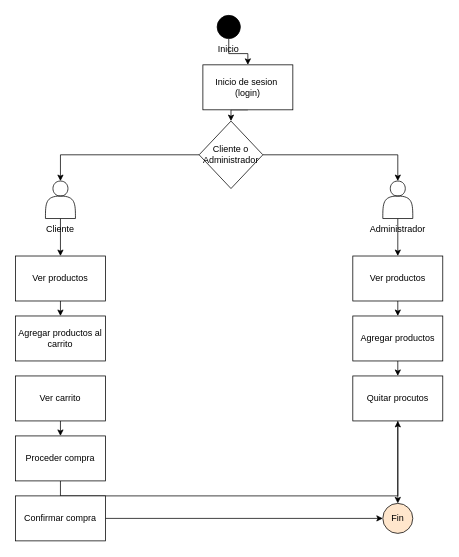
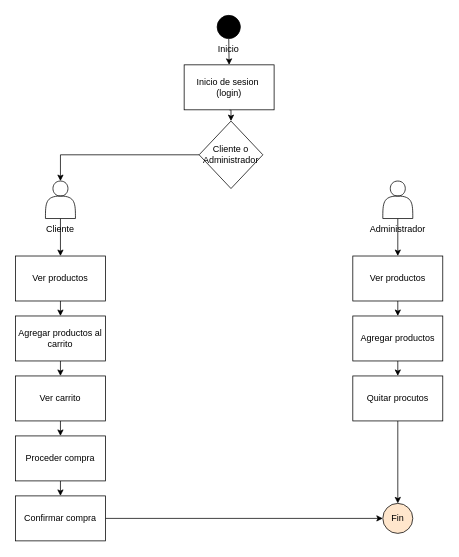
node "Inicio de sesion (login)": moved (248, 87) -> (229, 87)
edge "Cliente o Administrador" -> "Administrador": removed
edge "Agregar productos al carrito" -> "Ver carrito": added
edge "Proceder compra" -> "Quitar procutos": now "Proceder compra" -> "Confirmar compra"
